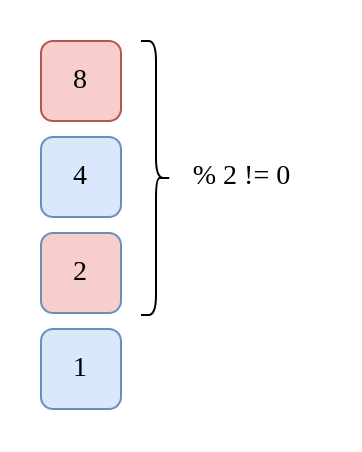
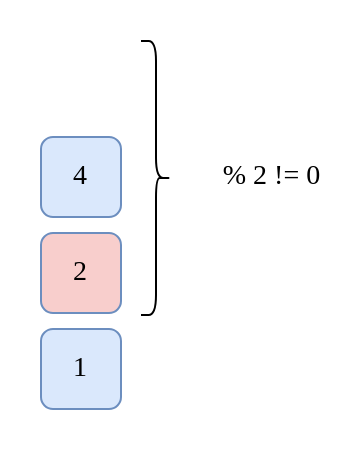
node "8": removed
node "% 2 != 0": moved (245, 177) -> (275, 177)
